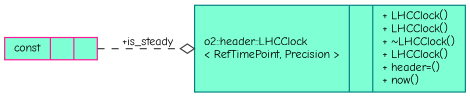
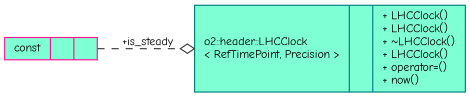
node "o2::header::LHCClock": text "+ header=()" -> "+ operator=()"
